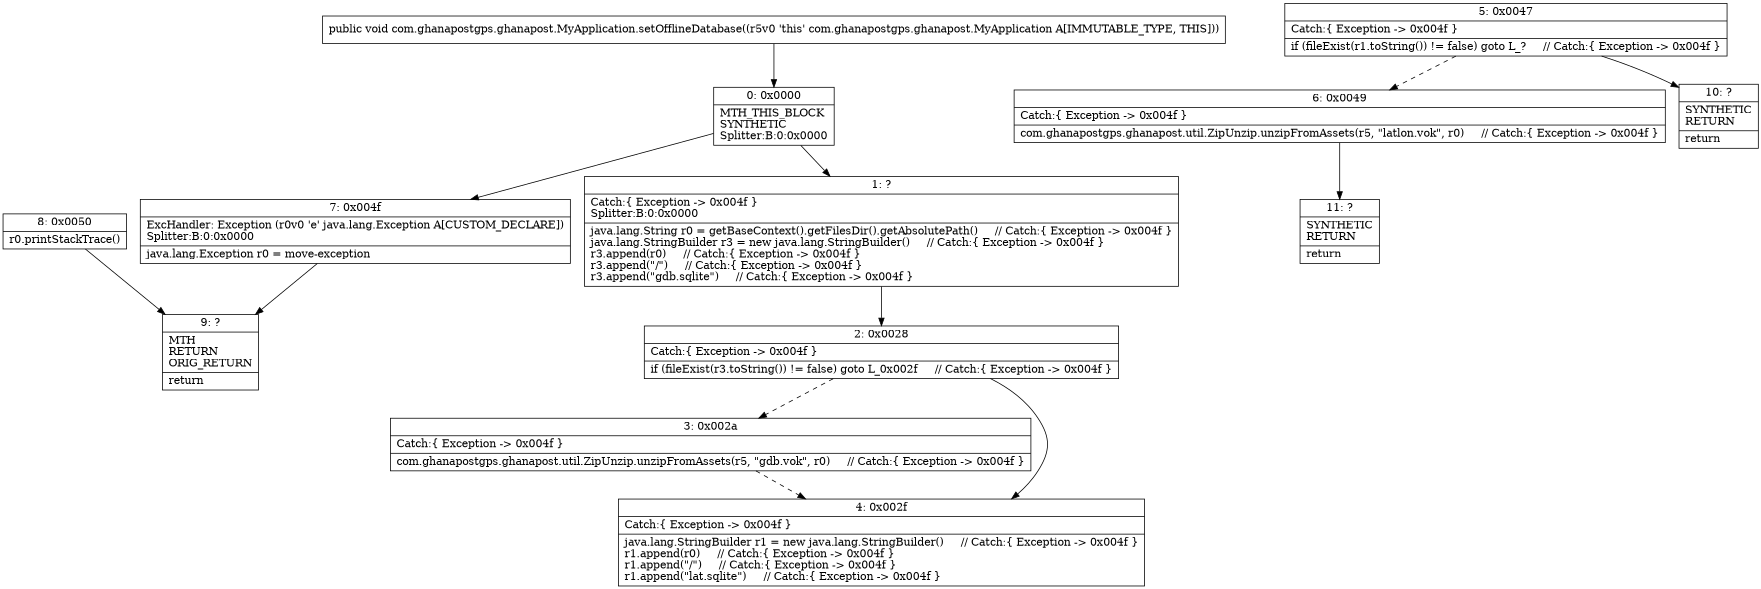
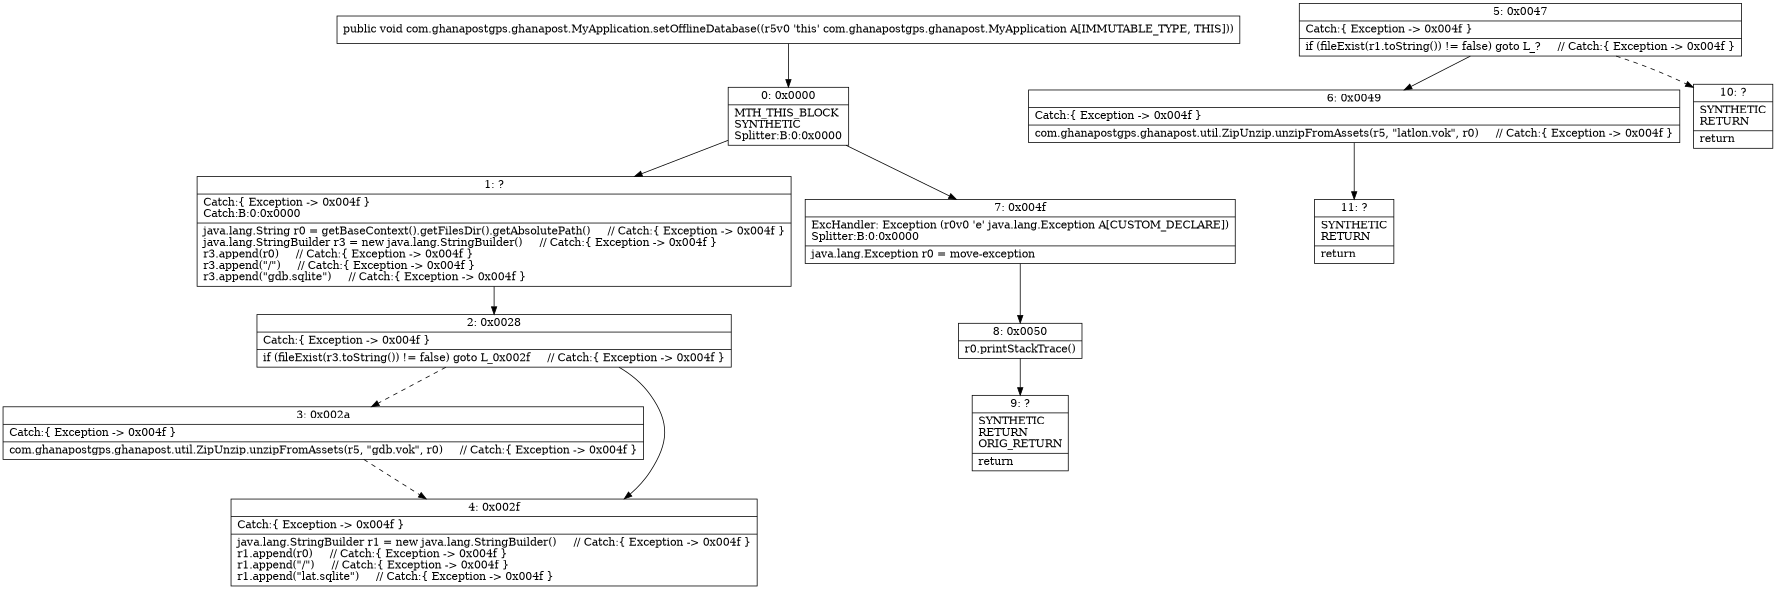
edge "5: 0x0047" -> "10: ?": style solid -> dashed
edge "5: 0x0047" -> "6: 0x0049": style dashed -> solid
node "1: ?": text "Splitter:B:0:0x0000" -> "Catch:B:0:0x0000"
edge "7: 0x004f" -> "9: ?": now "7: 0x004f" -> "8: 0x0050"
node "9: ?": text "MTH" -> "SYNTHETIC"
